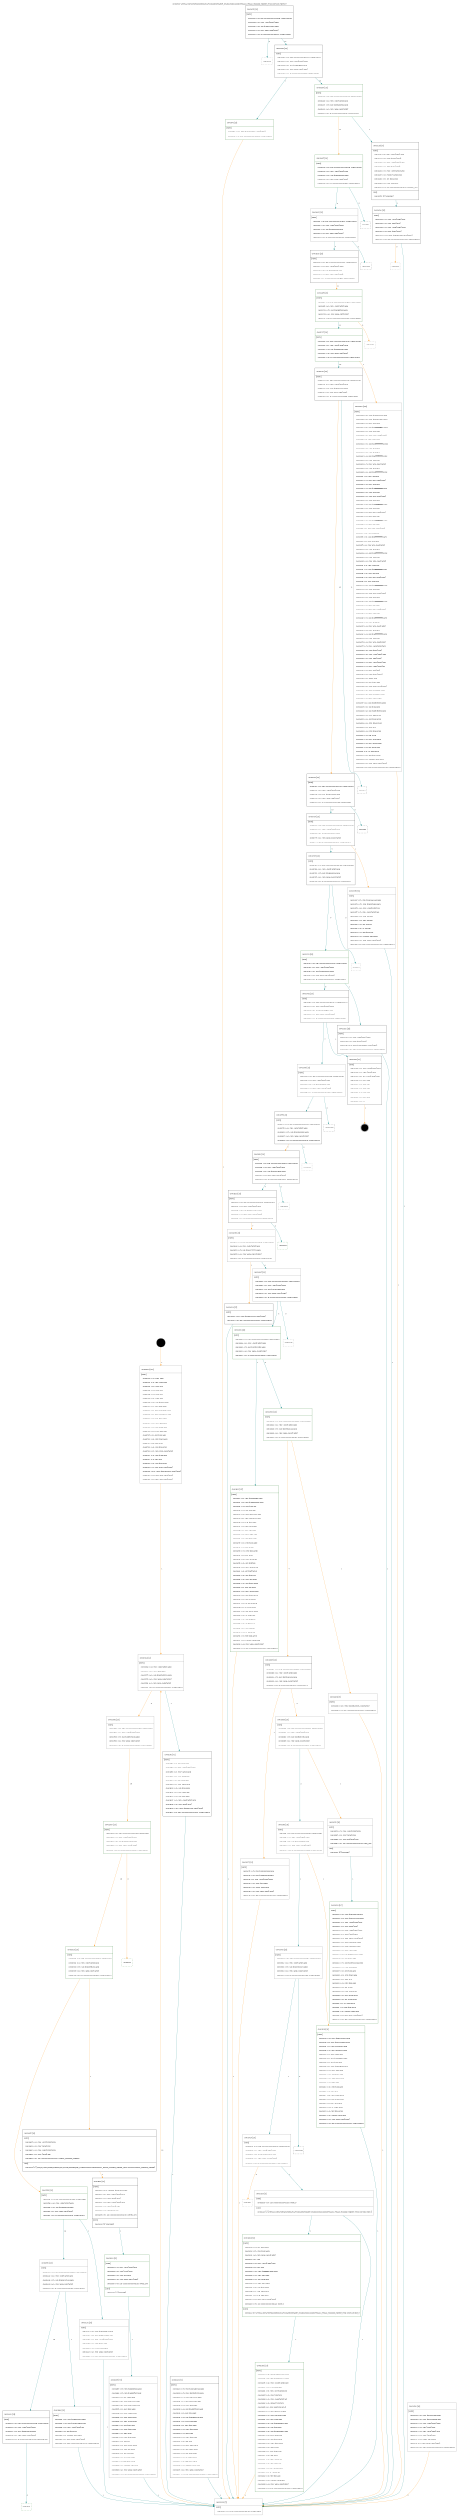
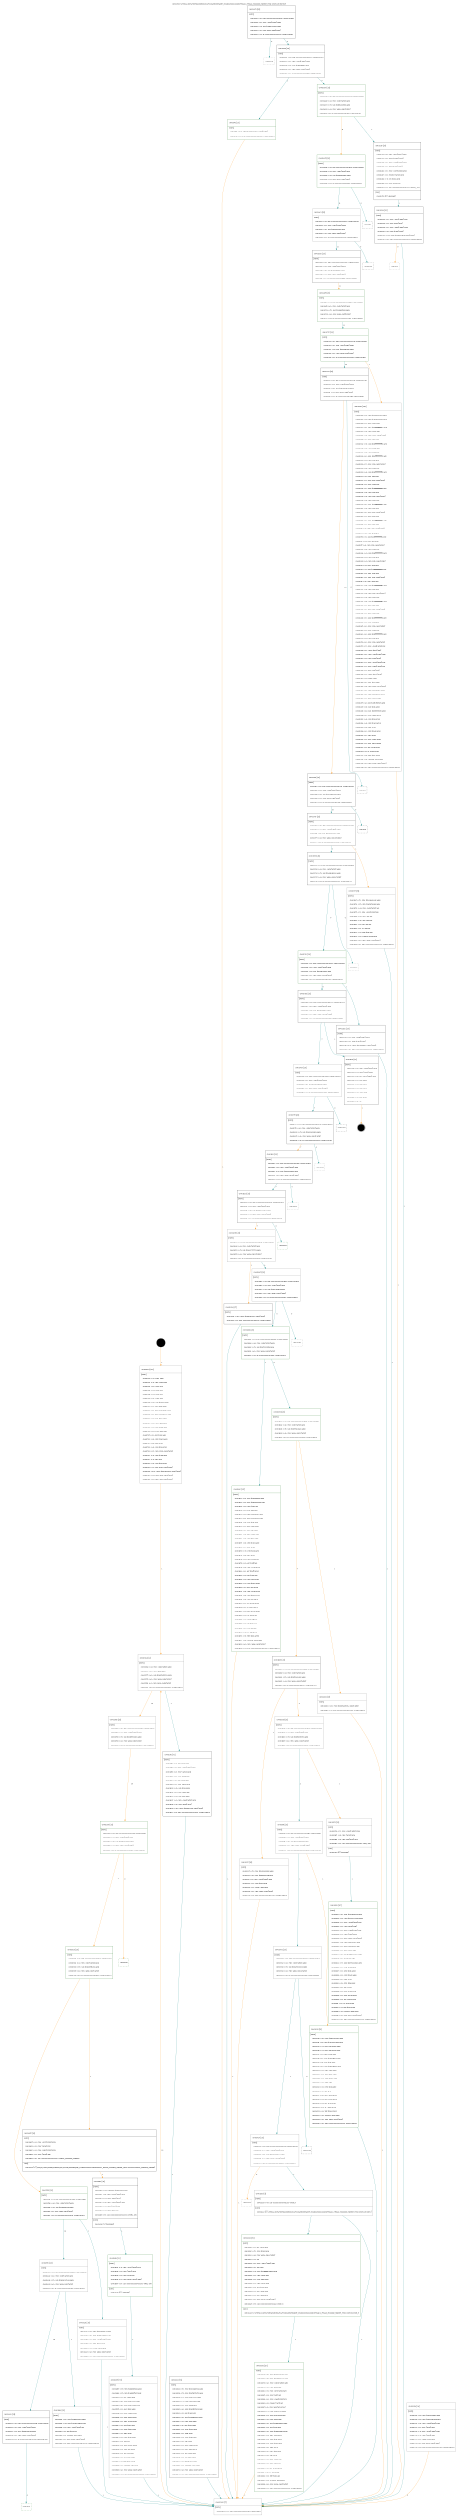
node "0x40228d": removed
